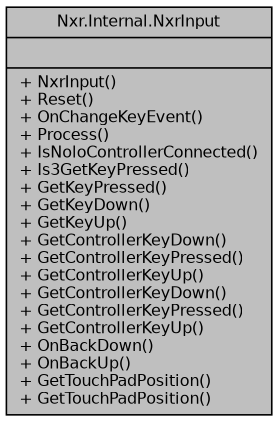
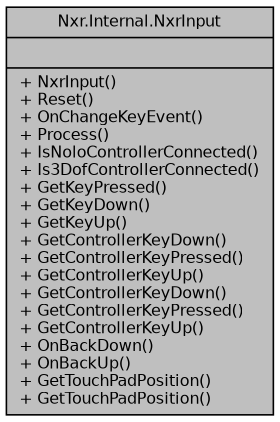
node "Nxr.Internal.NxrInput": text "+ Is3GetKeyPressed()" -> "+ Is3DofControllerConnected()"
